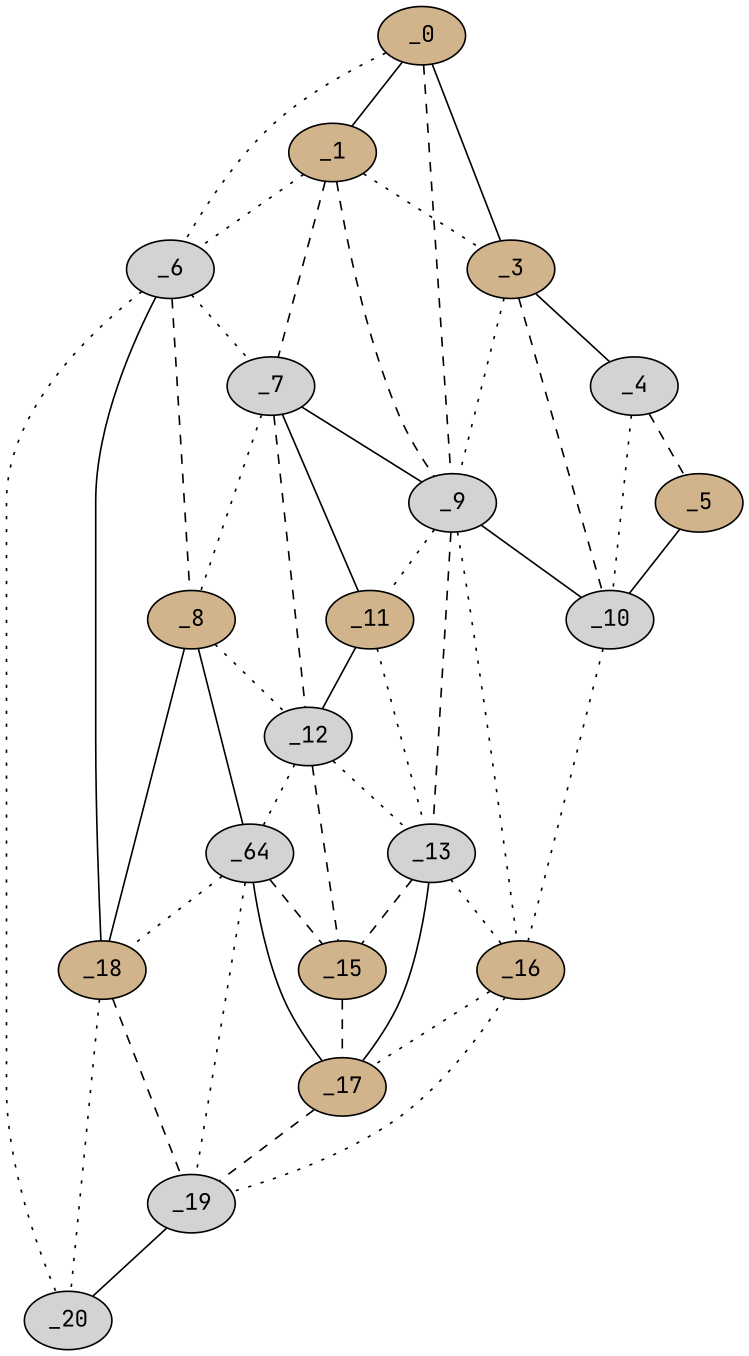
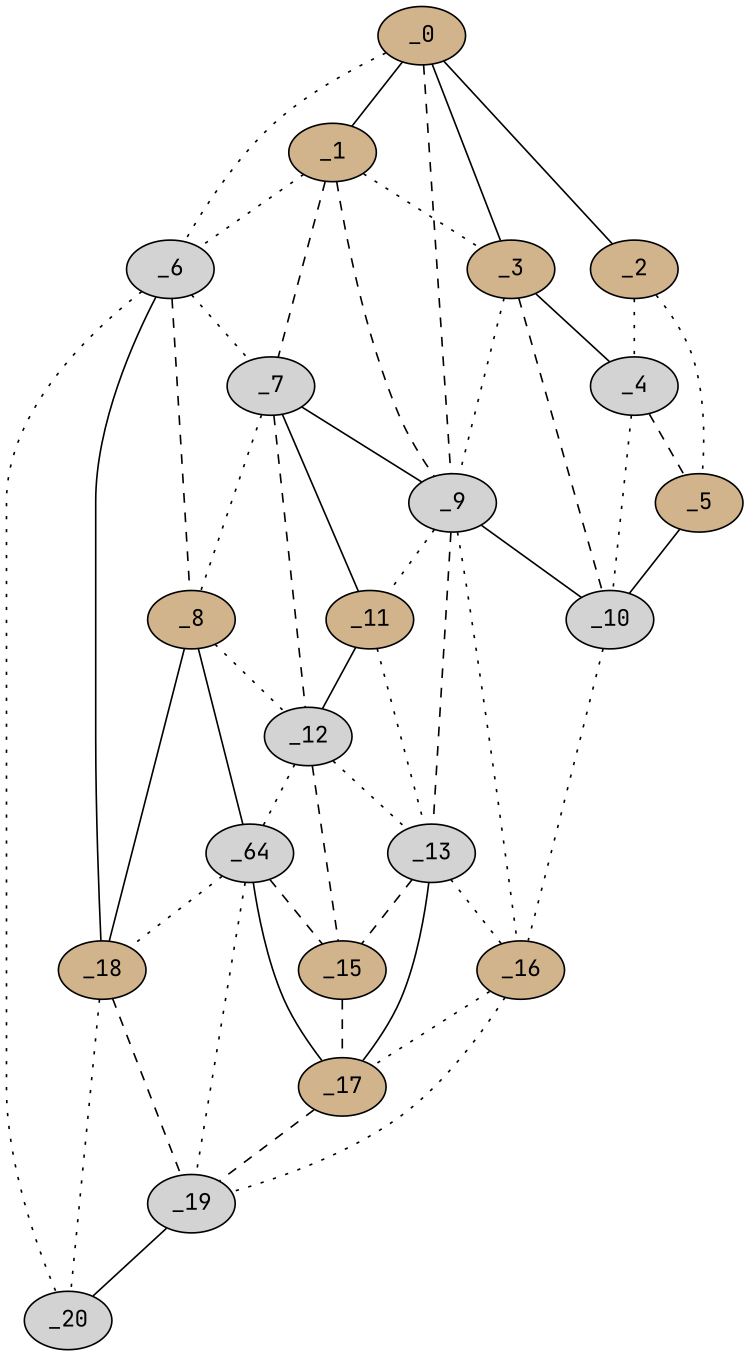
node "_2": added
